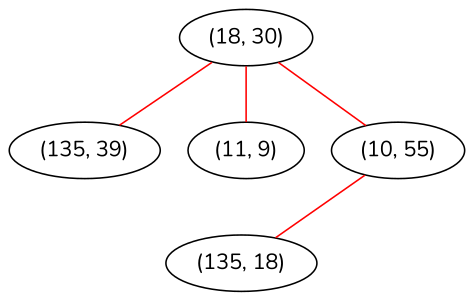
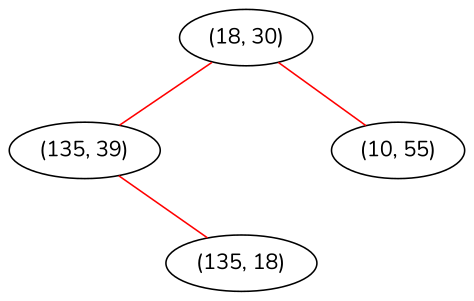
node "(11, 9)": removed
edge "(10, 55)" -- "(135, 18)": now "(135, 39)" -- "(135, 18)"
